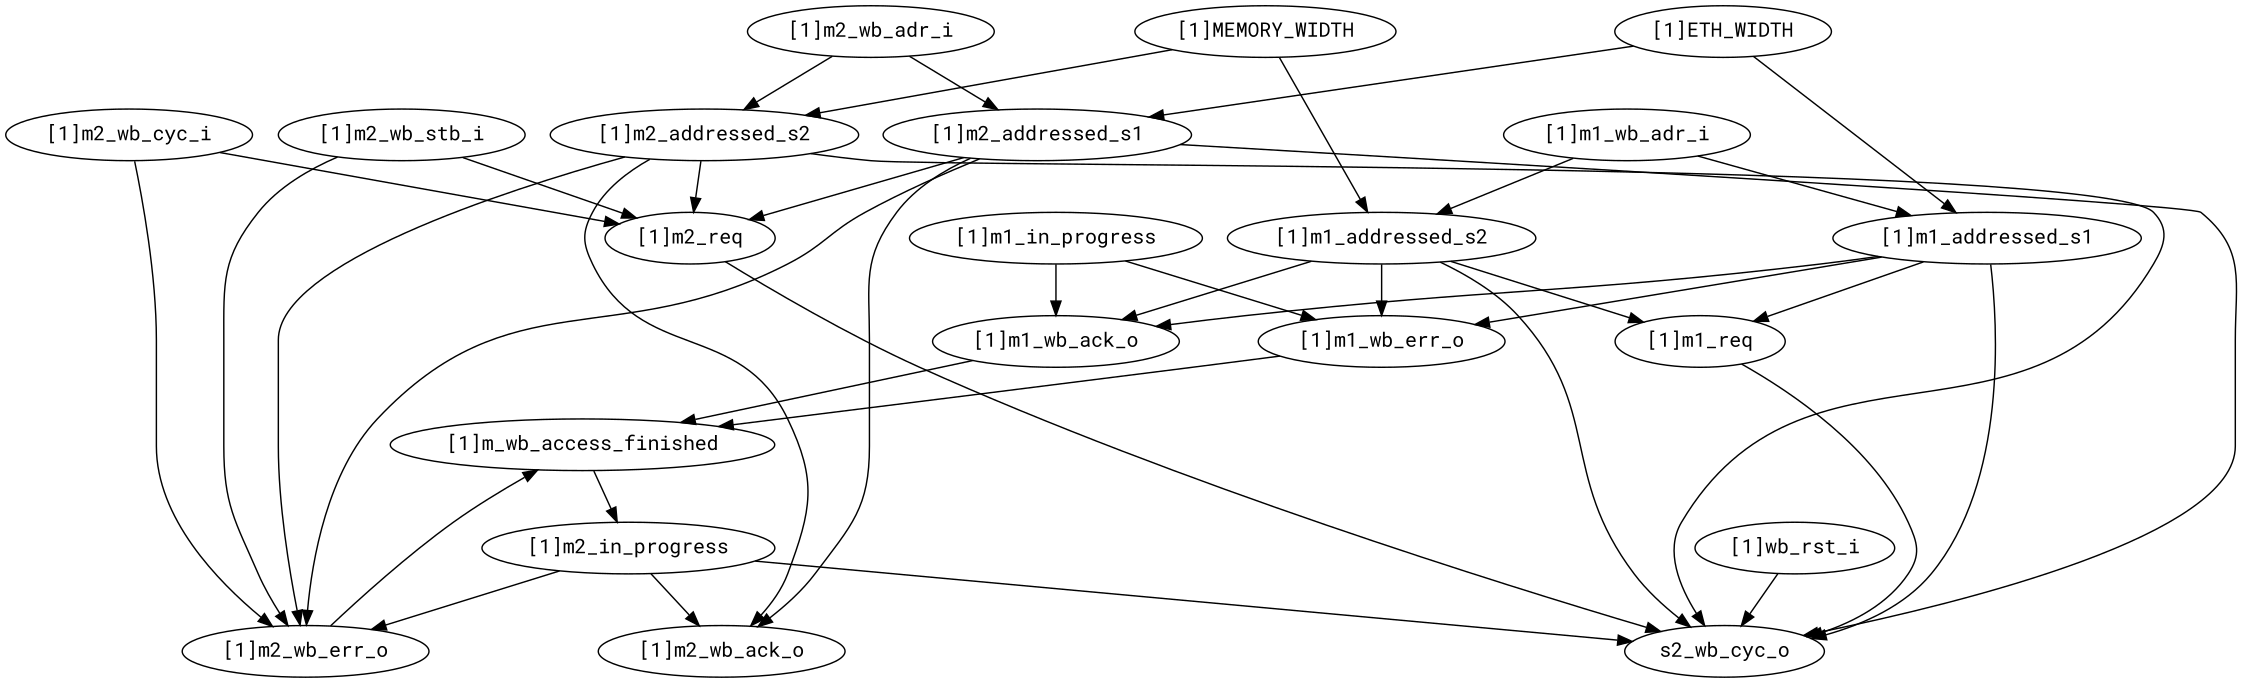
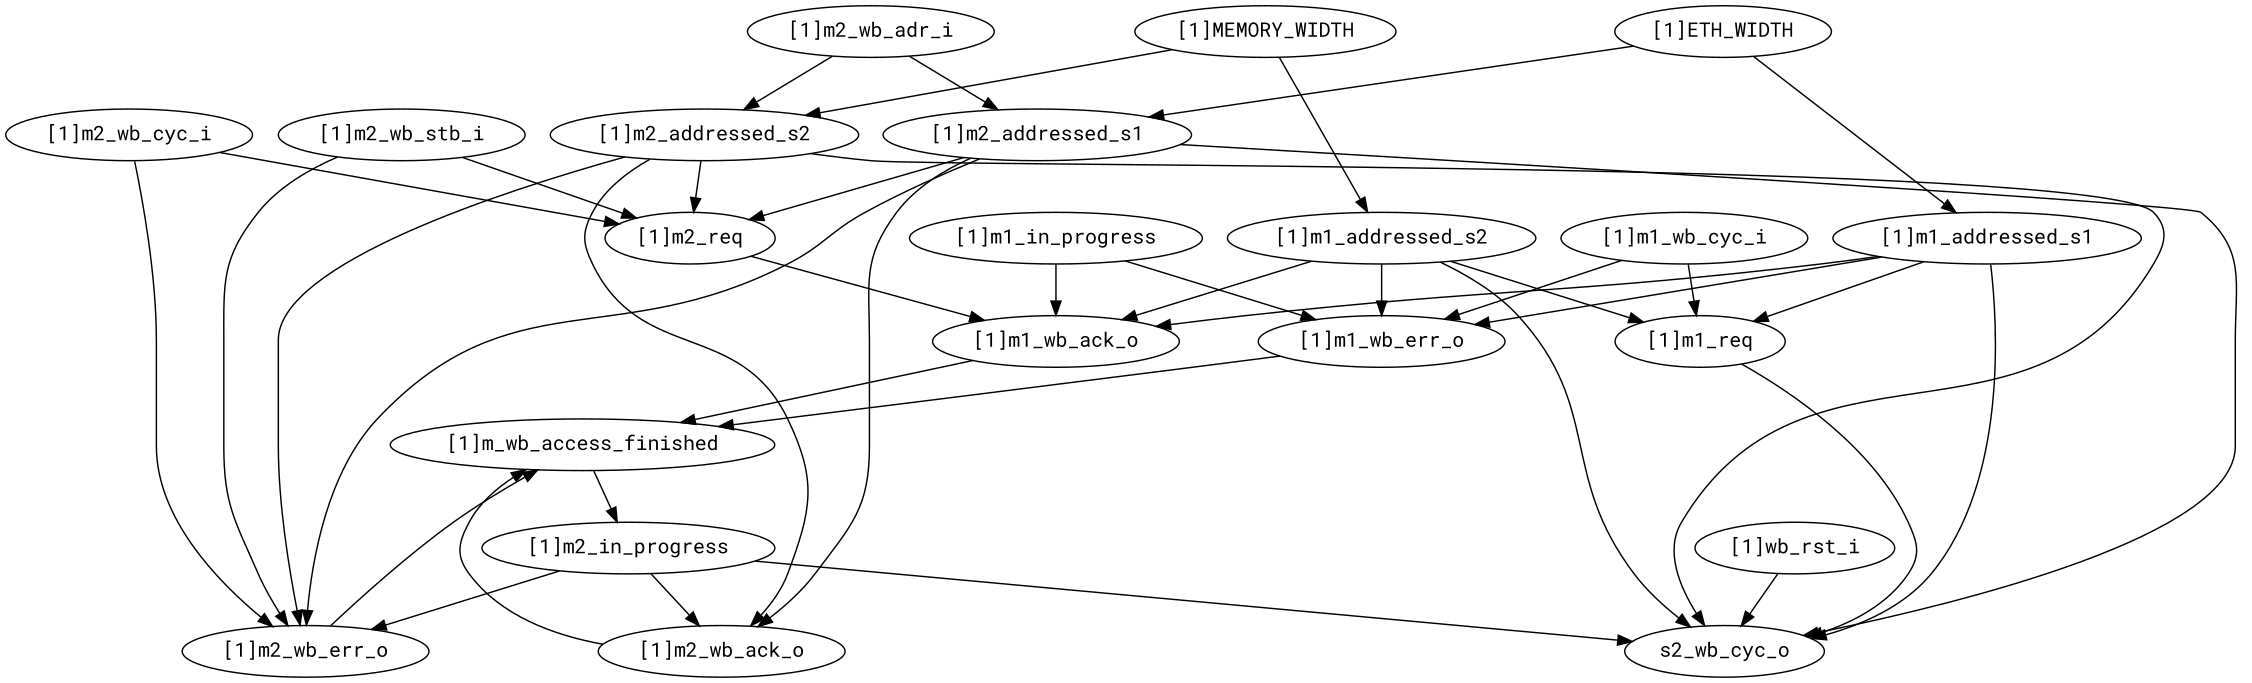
node "[1]m1_wb_adr_i": removed
node "[1]m1_wb_cyc_i": added
edge "[1]m2_req" -> "s2_wb_cyc_o": now "[1]m2_req" -> "[1]m1_wb_ack_o"
edge "[1]m2_wb_ack_o" -> "[1]m_wb_access_finished": added
